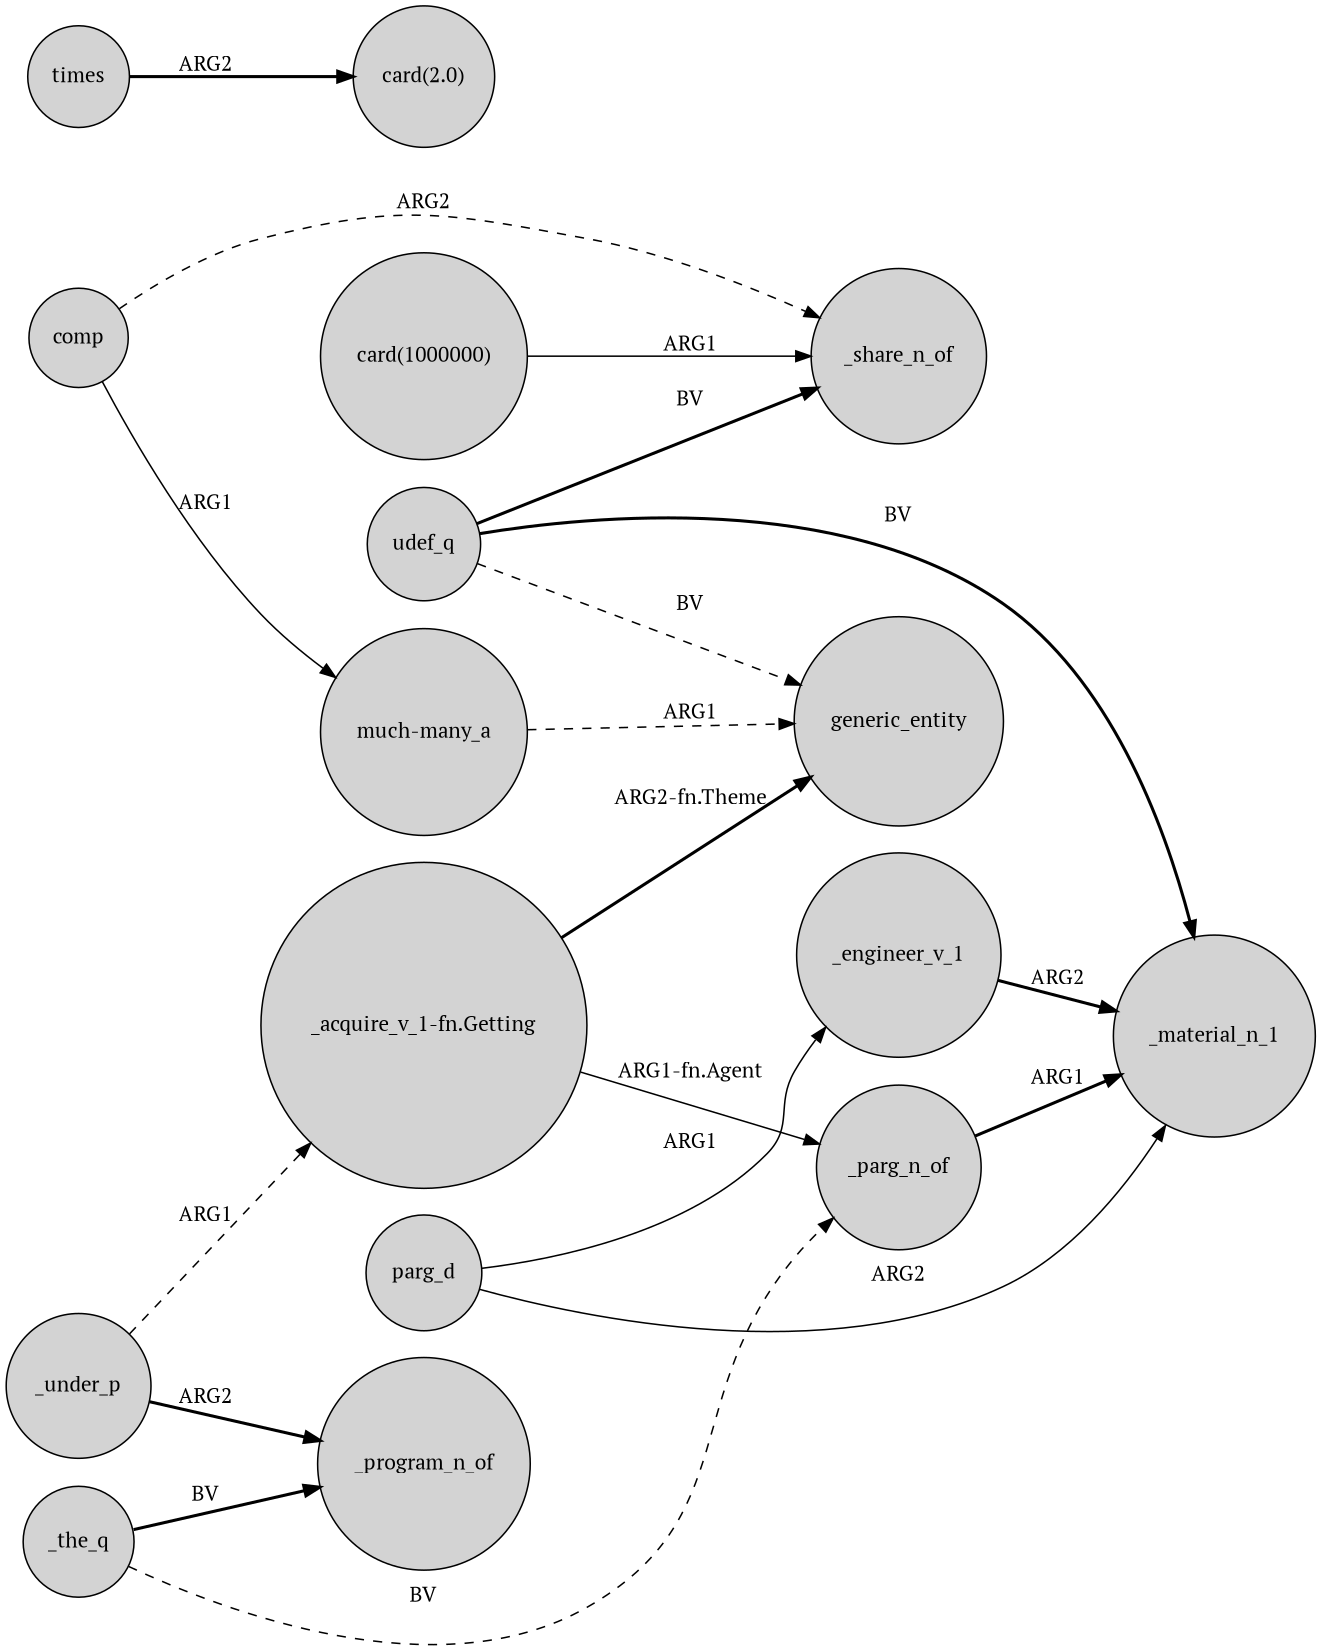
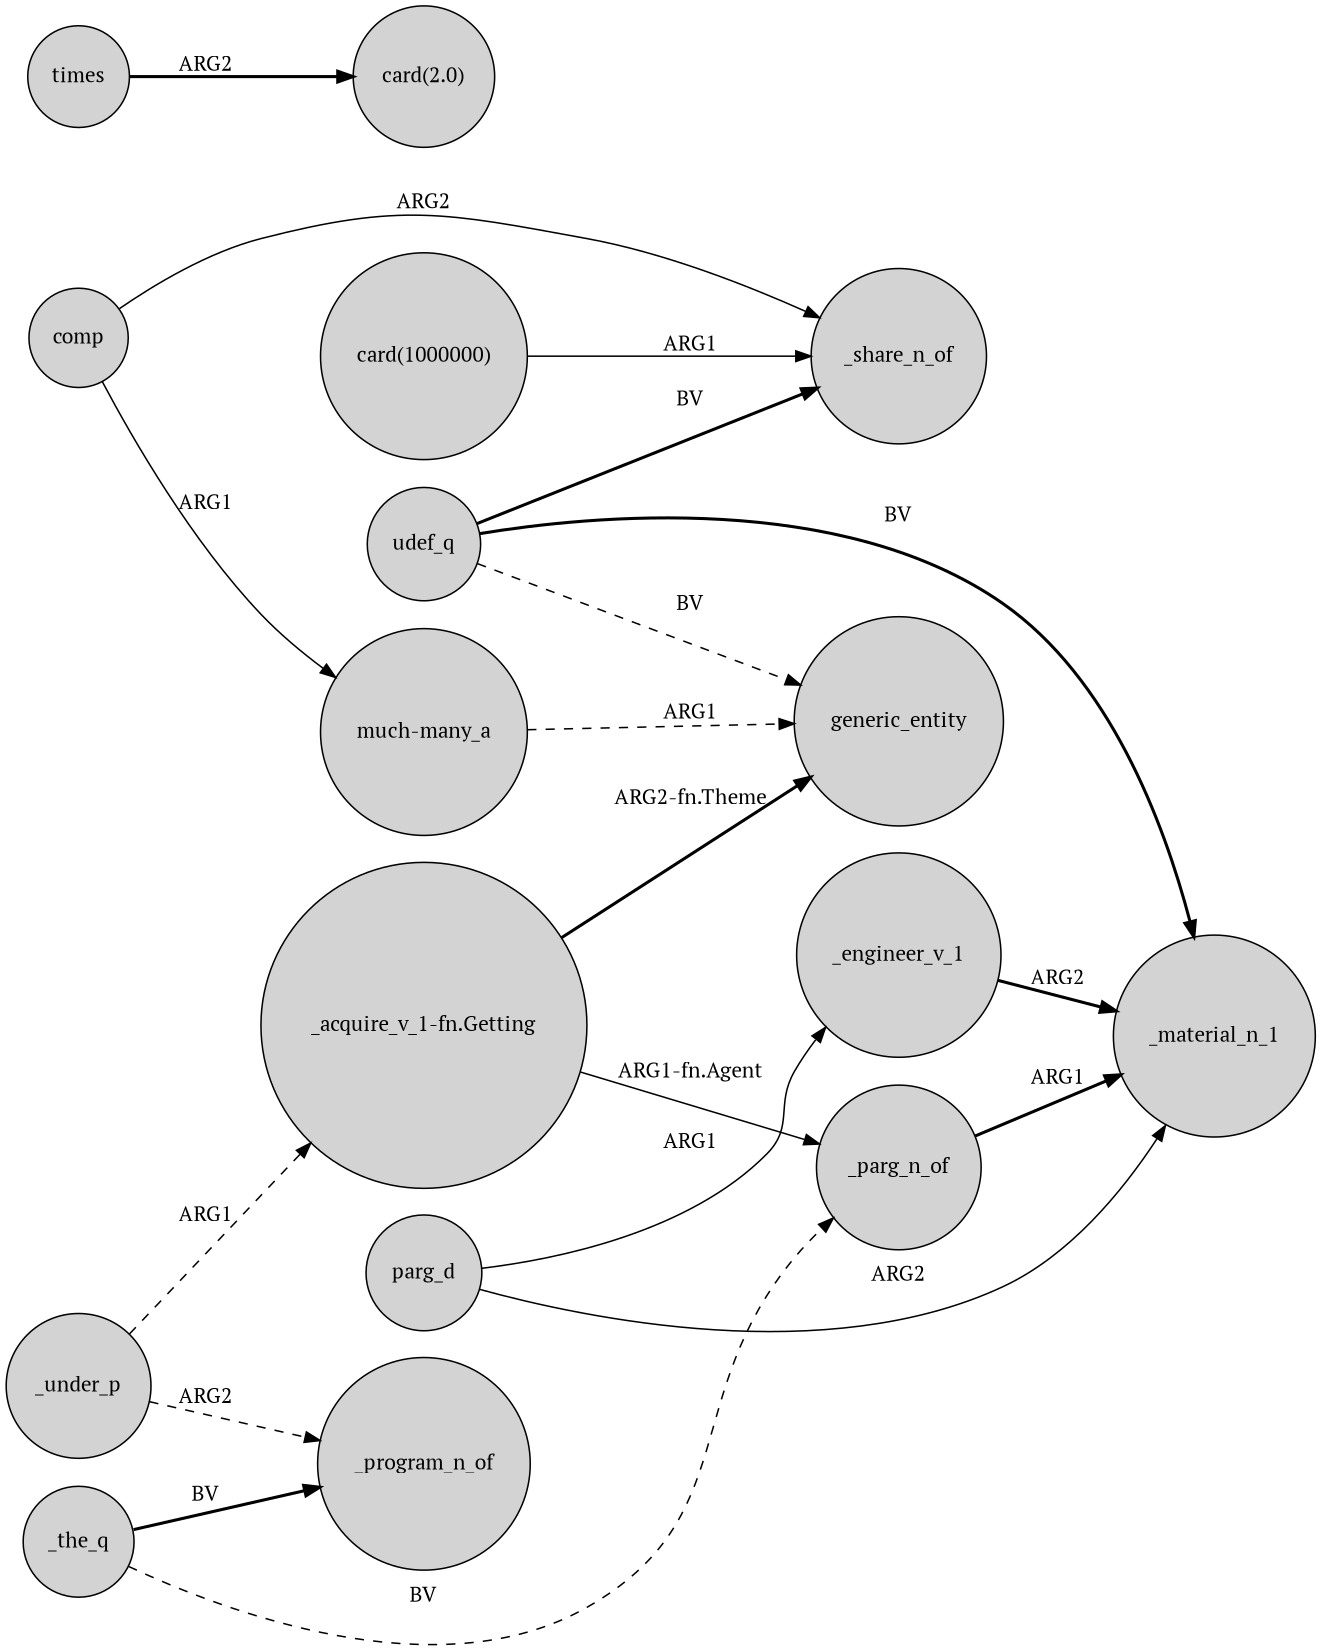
edge "comp" -> "_share_n_of": style dashed -> solid
edge "_under_p" -> "_program_n_of": style bold -> dashed
